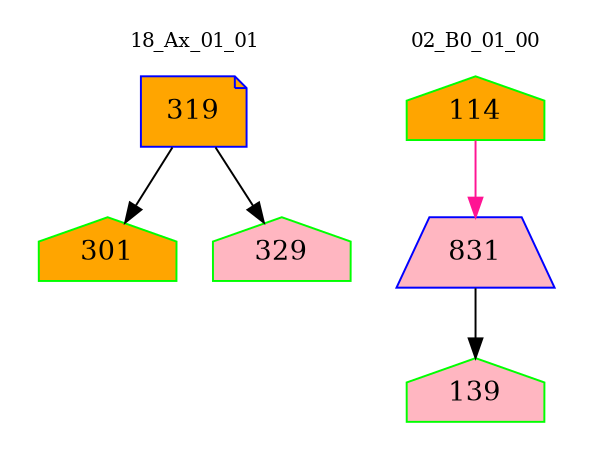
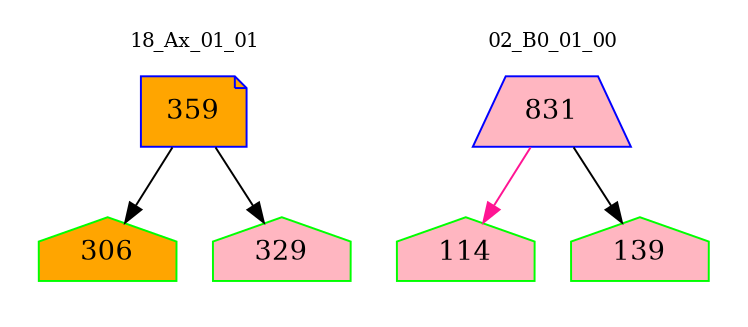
node "319": label "319" -> "359"
node "114": fillcolor orange -> lightpink
edge "114" -> "831": reversed
node "301": label "301" -> "306"
